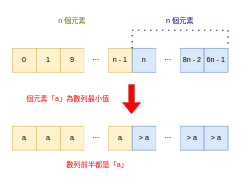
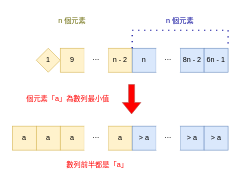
node "0": removed
node "1": shape rectangle -> diamond
node "n - 1": label "n - 1" -> "n - 2"
